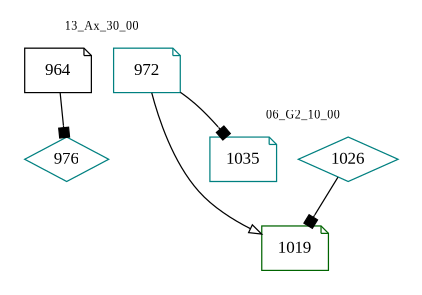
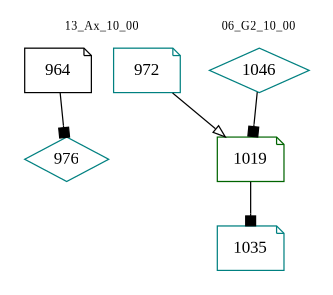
cluster "13_Ax_30_00": label "13_Ax_30_00" -> "13_Ax_10_00"
edge "972" -> "1035": now "1019" -> "1035"
node "1026": label "1026" -> "1046"
